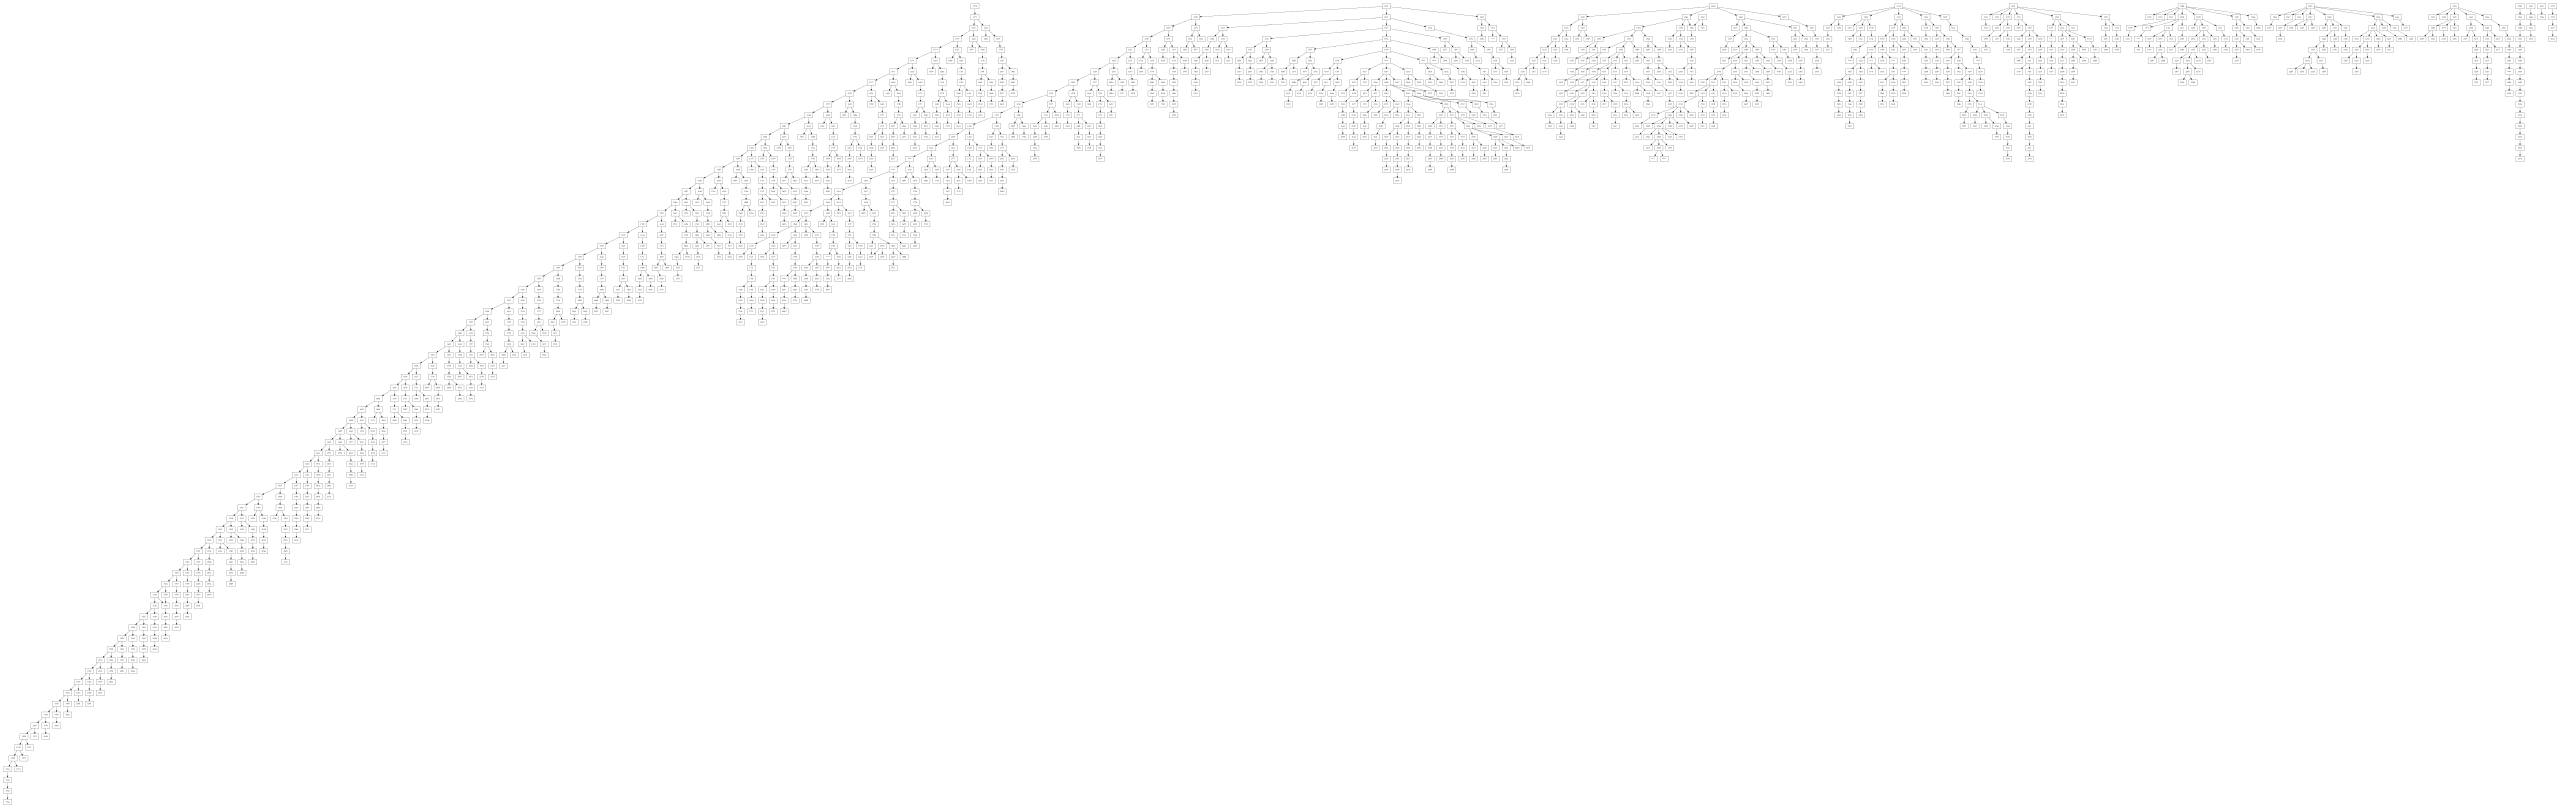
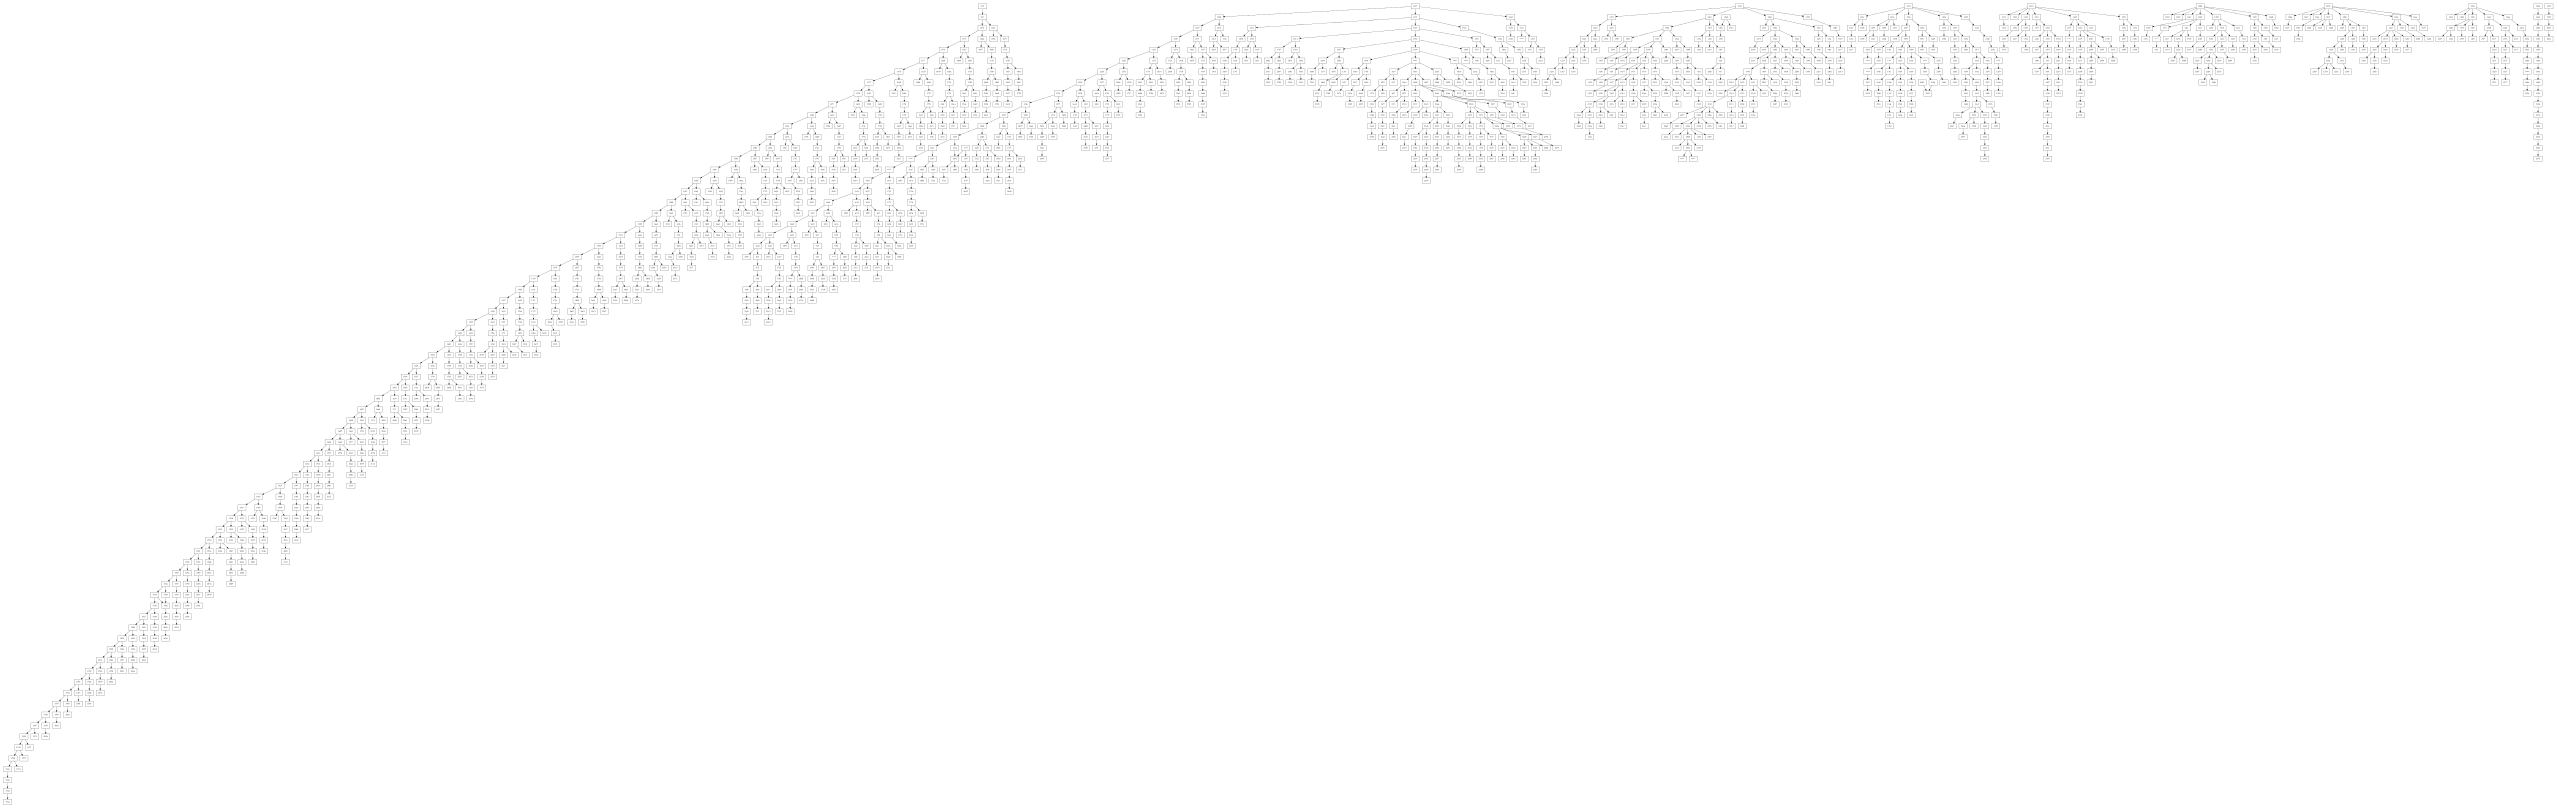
node "1771": added
edge "1545" -> "2145": now "1463" -> "2145"
edge "2299" -> "2402": reversed
edge "1614" -> "1777": now "1614" -> "1831"
edge "2550" -> "2495": reversed
